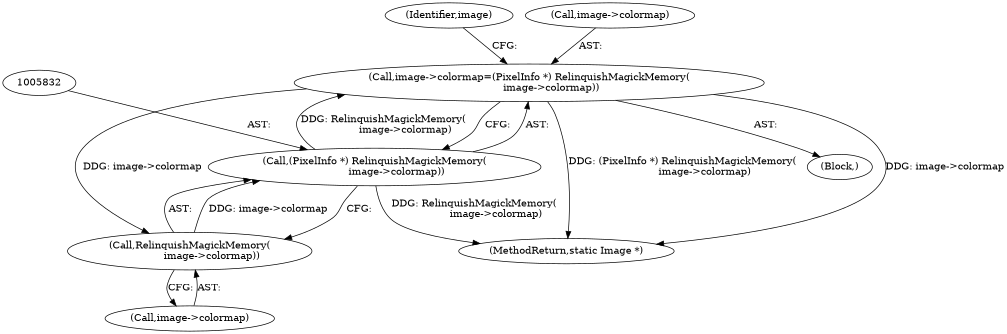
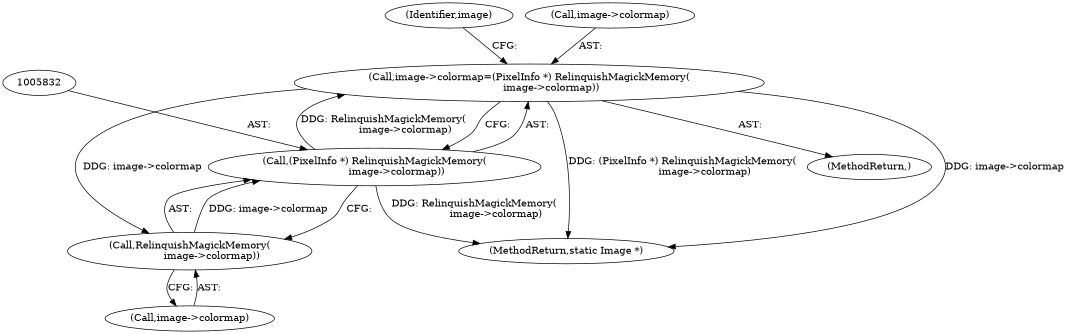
node "(Block,)": label "(Block,)" -> "(MethodReturn,)"
